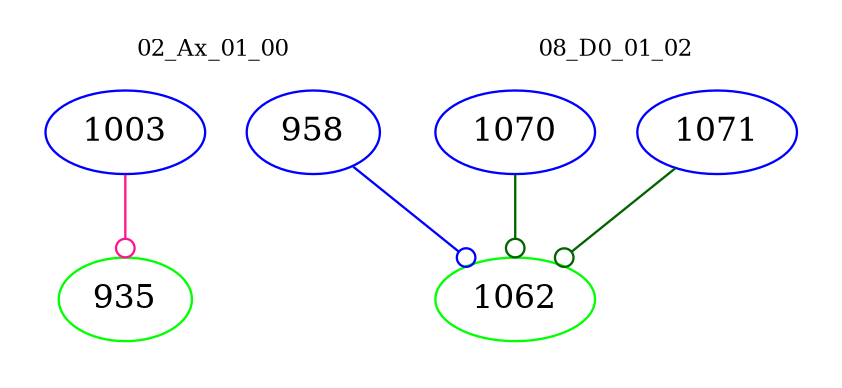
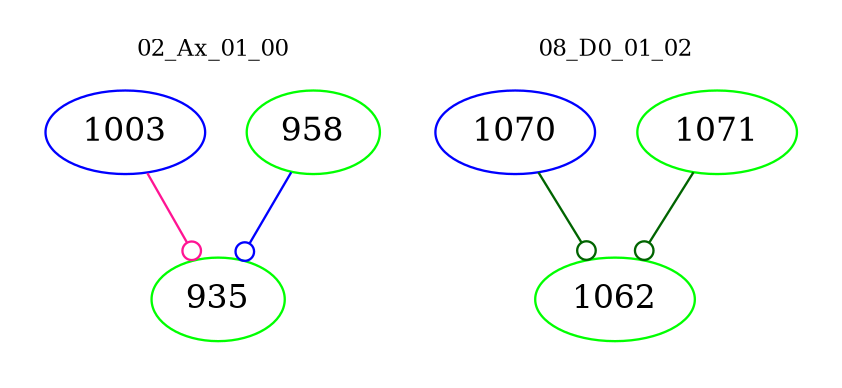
node "958": color blue -> green
node "1071": color blue -> green
edge "958" -> "1062": now "958" -> "935"
